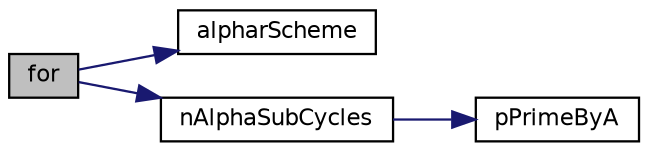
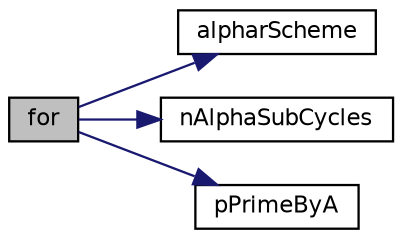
edge "nAlphaSubCycles" -> "pPrimeByA": now "for" -> "pPrimeByA"
